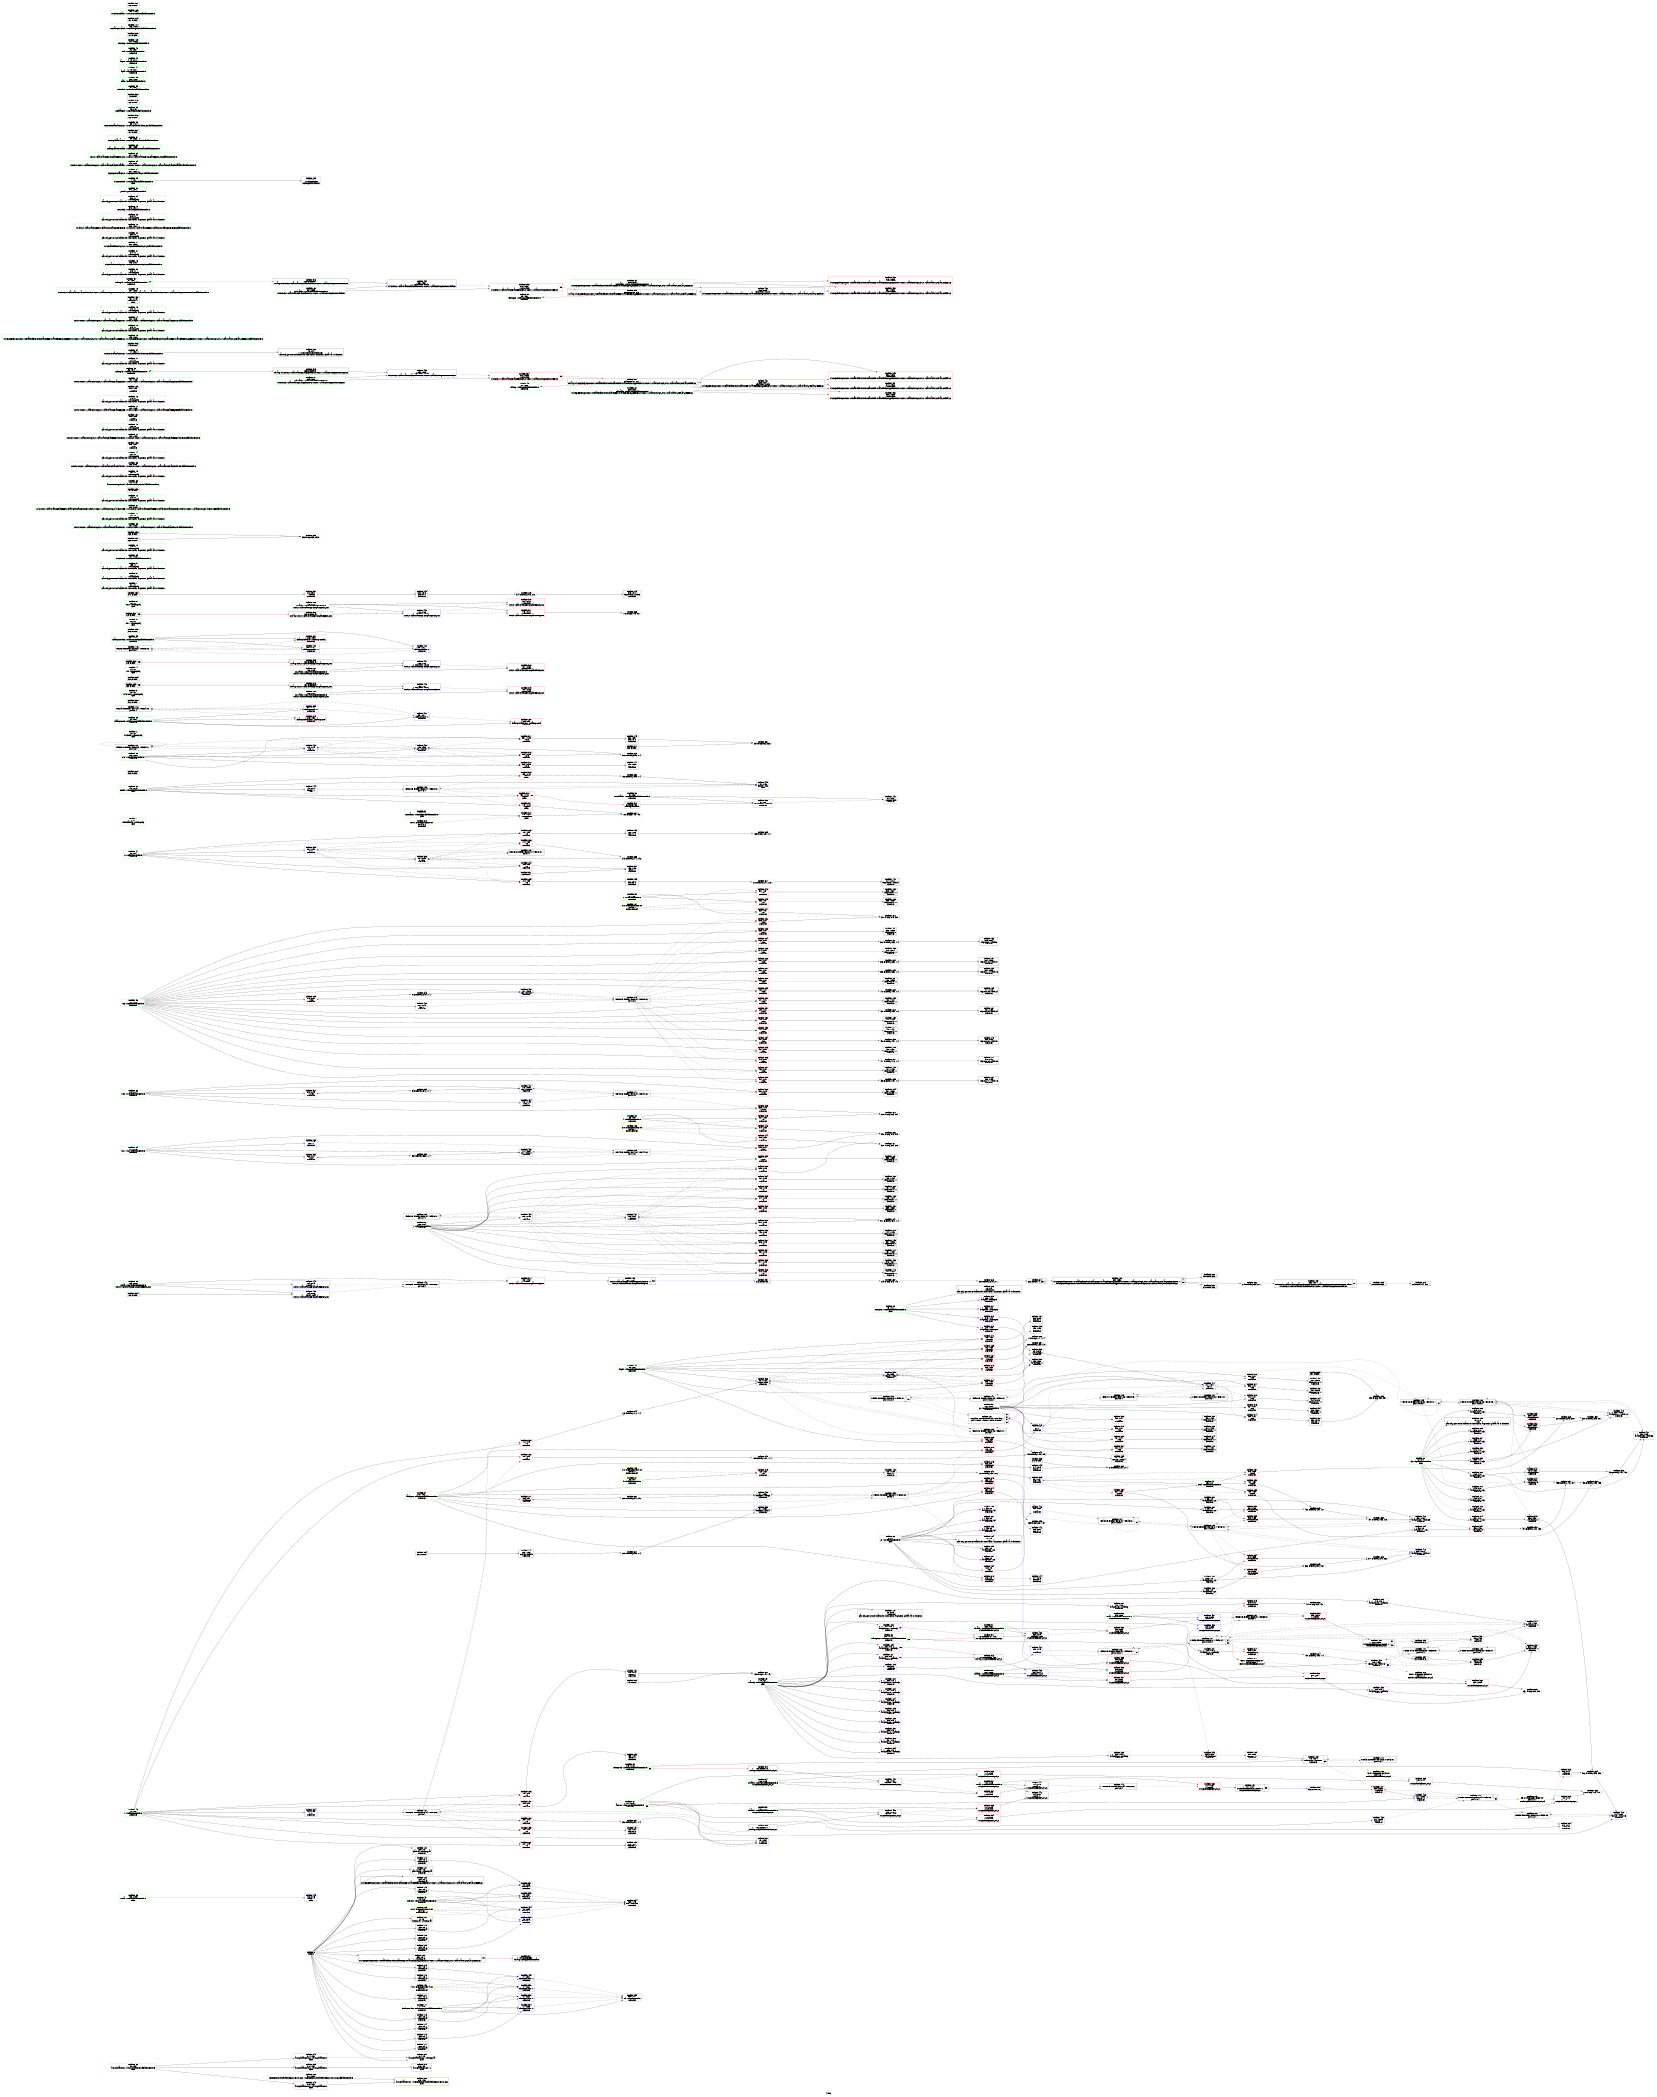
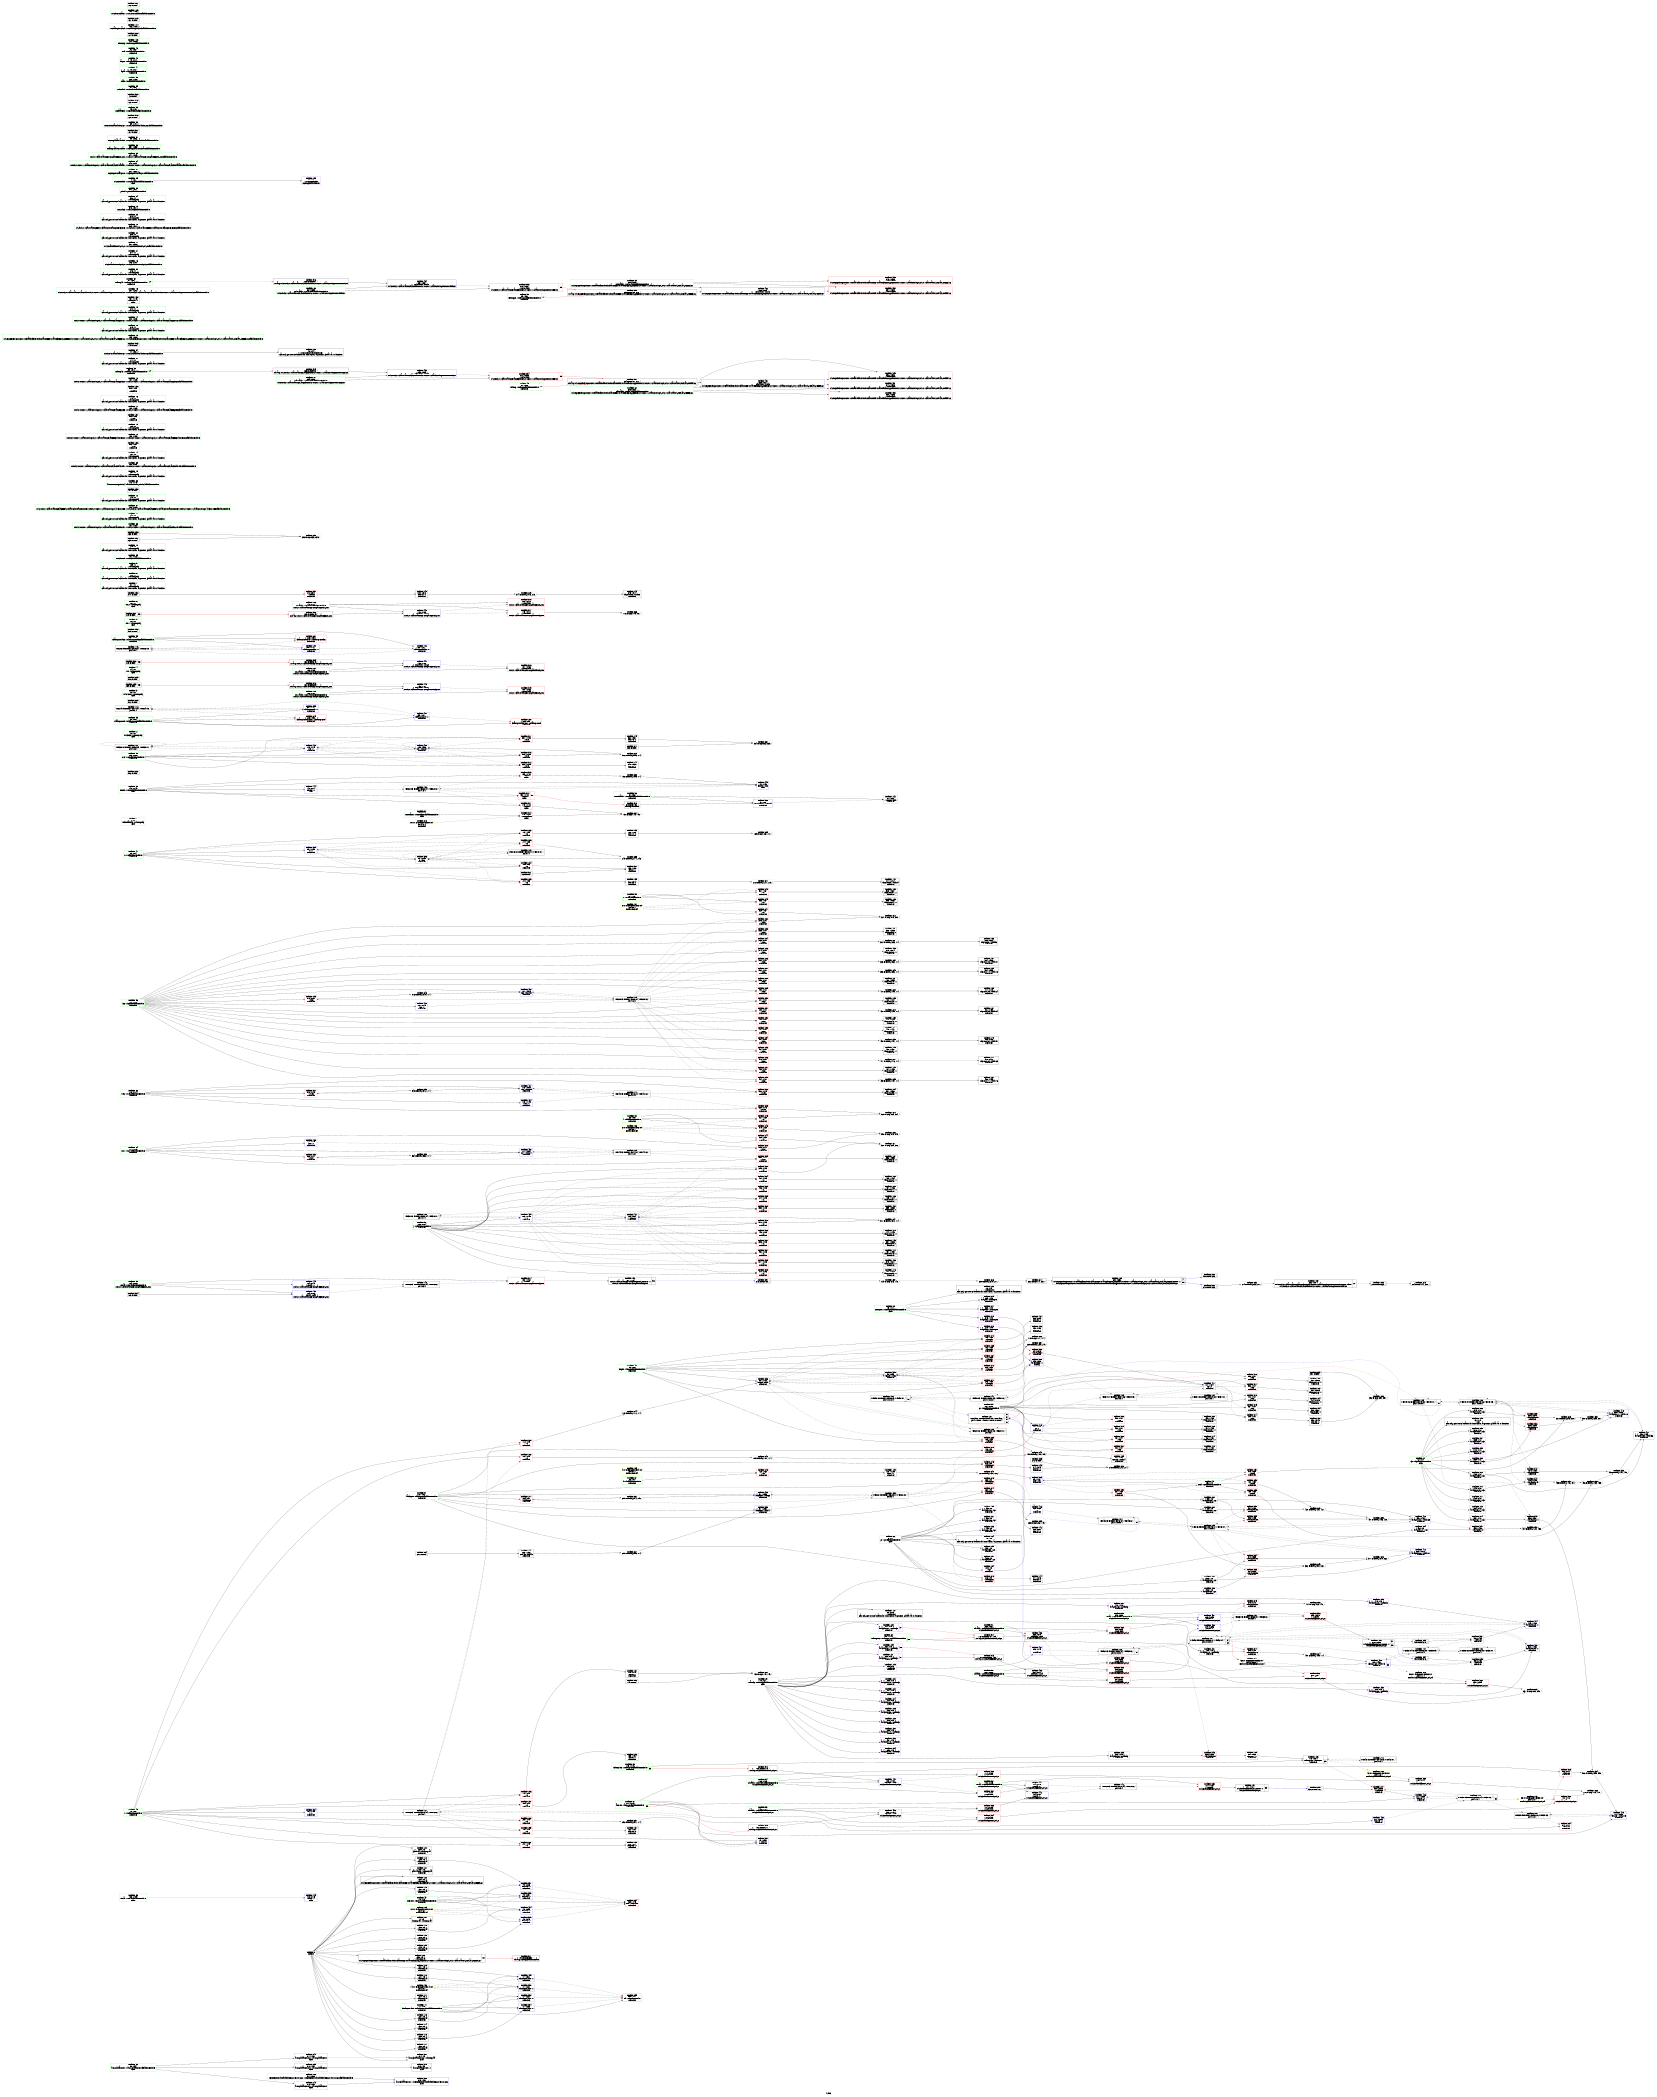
edge "NodeID: 188" -> "NodeID: 652": now "NodeID: 902" -> "NodeID: 652"
node "NodeID: 388": text "_Z5solvei" -> "_Z5arg"
edge "NodeID: 722" -> "NodeID: 703": now "NodeID: 388" -> "NodeID: 703"
